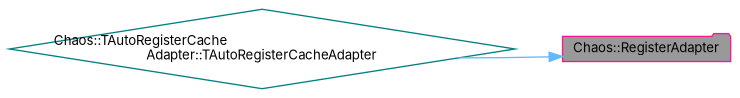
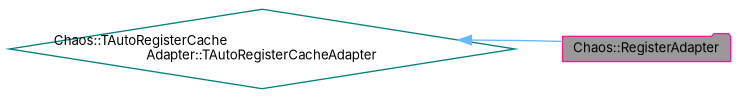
edge "Chaos::TAutoRegisterCache Adapter::TAutoRegisterCacheAdapter" -> "Chaos::RegisterAdapter": reversed
